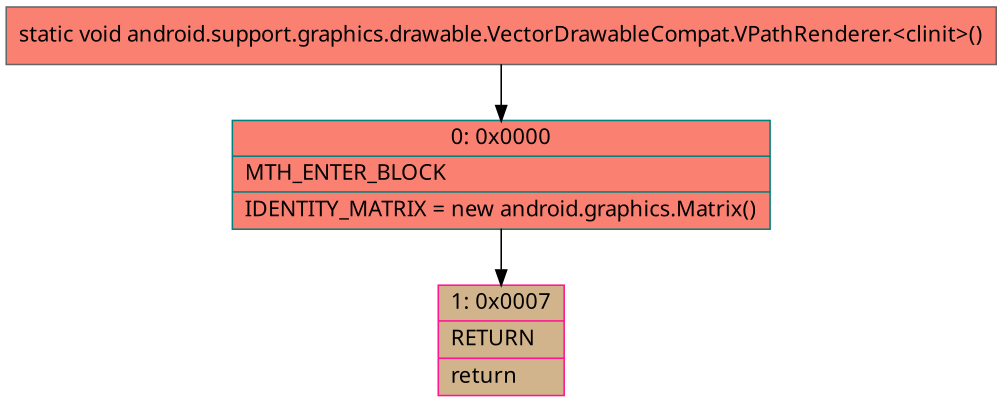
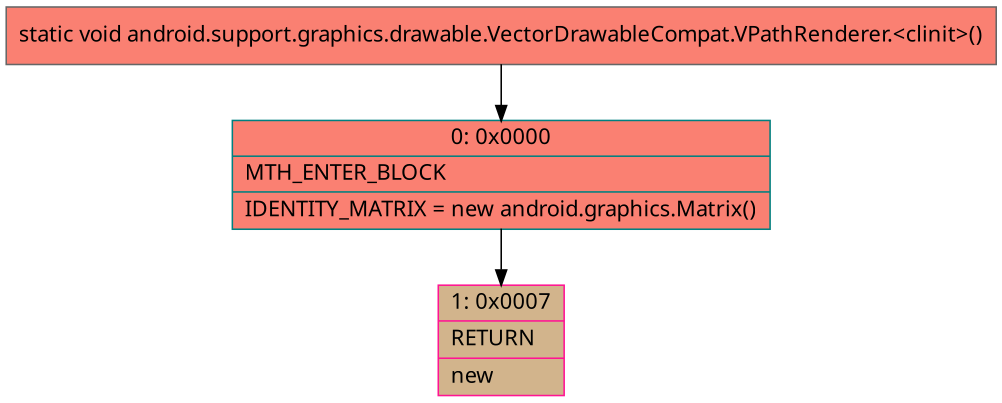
node "1: 0x0007": text "return" -> "new"
